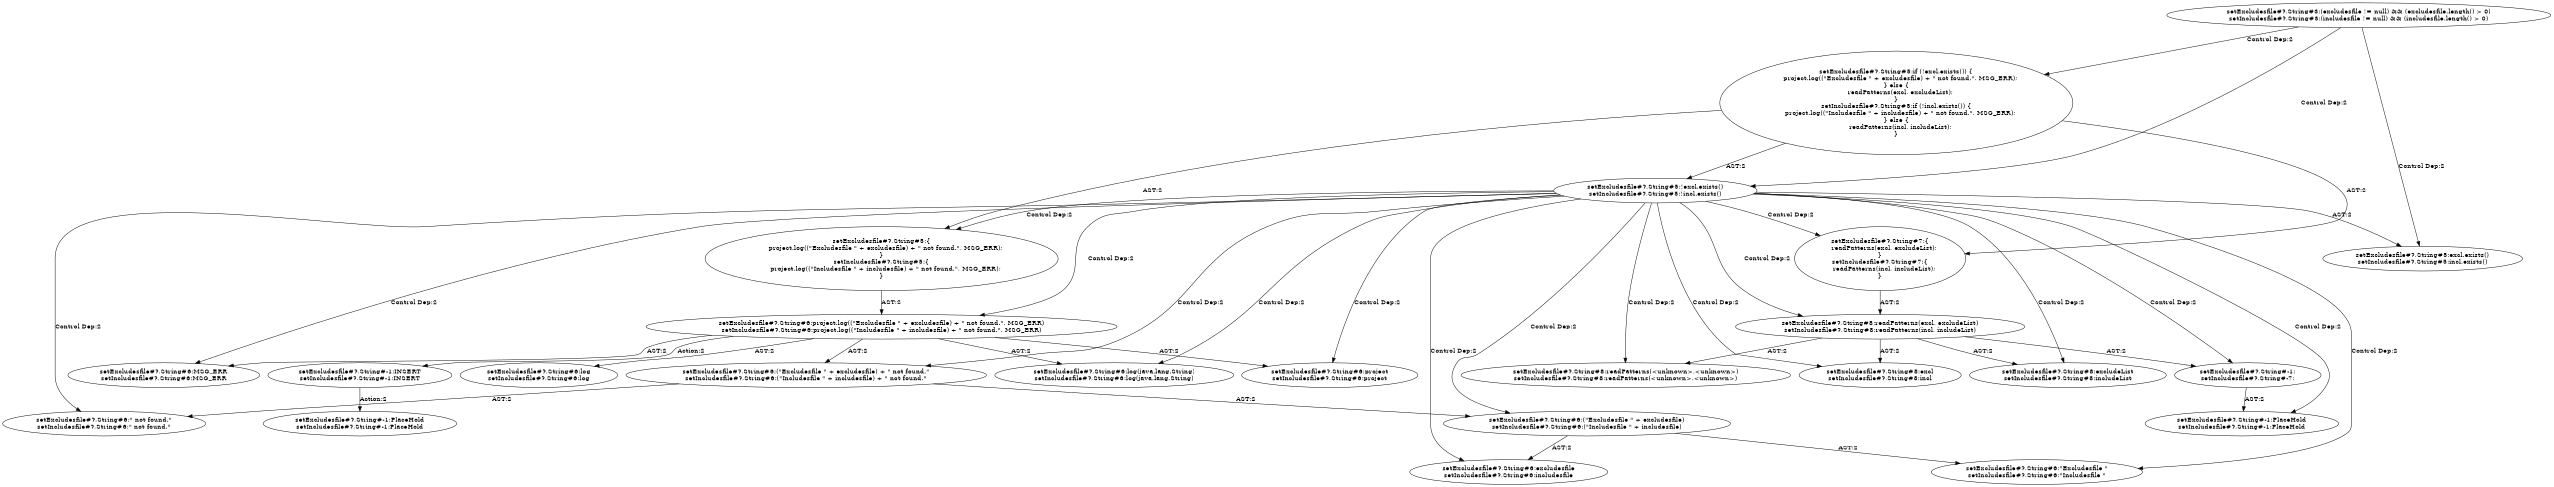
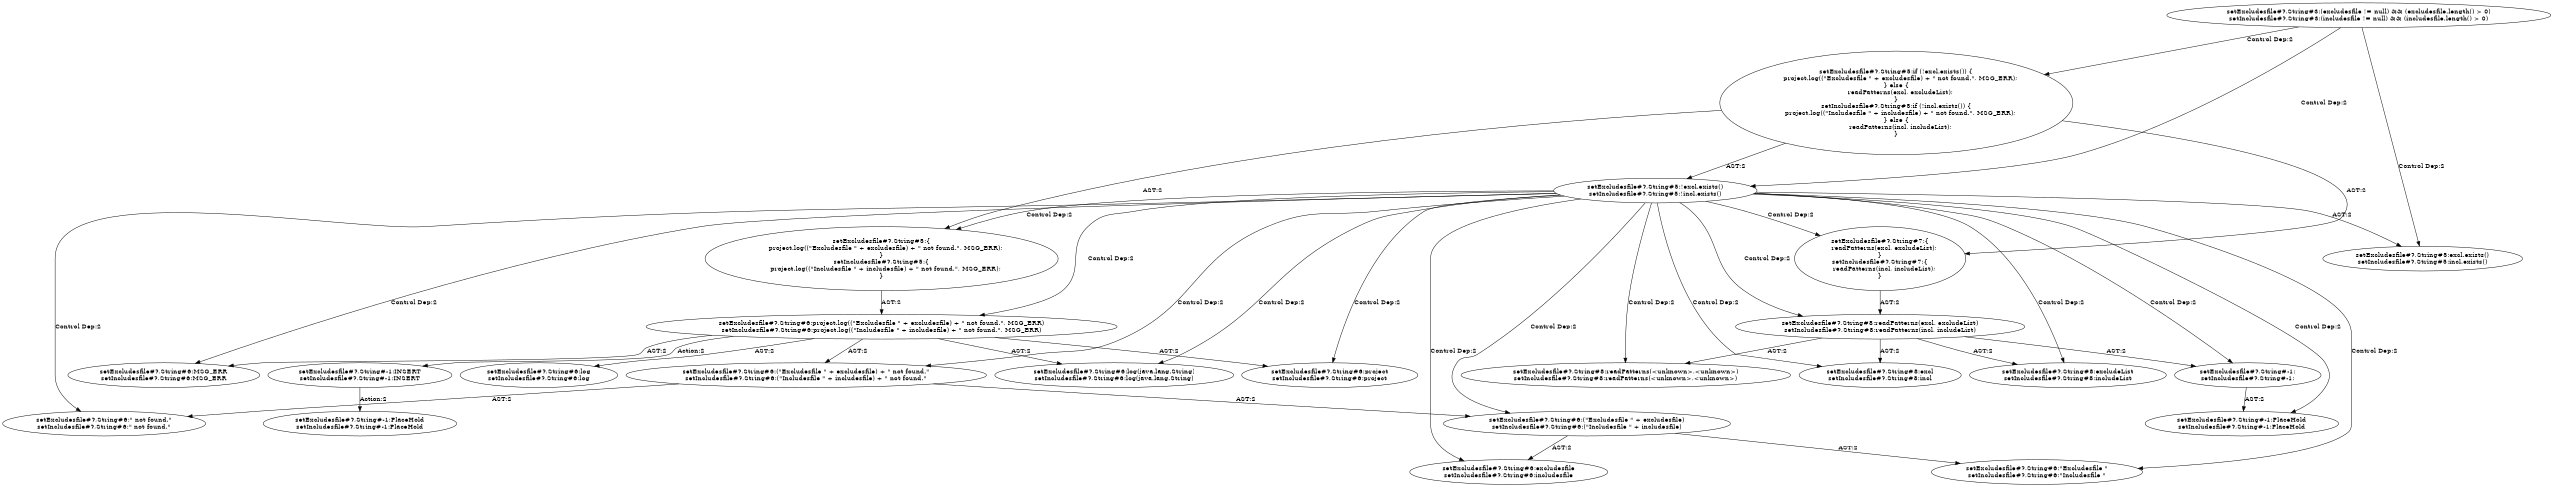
node "setExcludesfile#?,String#-1: setIncludesfile#?,String#-7:": label "setExcludesfile#?,String#-1: setIncludesfile#?,String#-7:" -> "setExcludesfile#?,String#-1: setIncludesfile#?,String#-1:"
